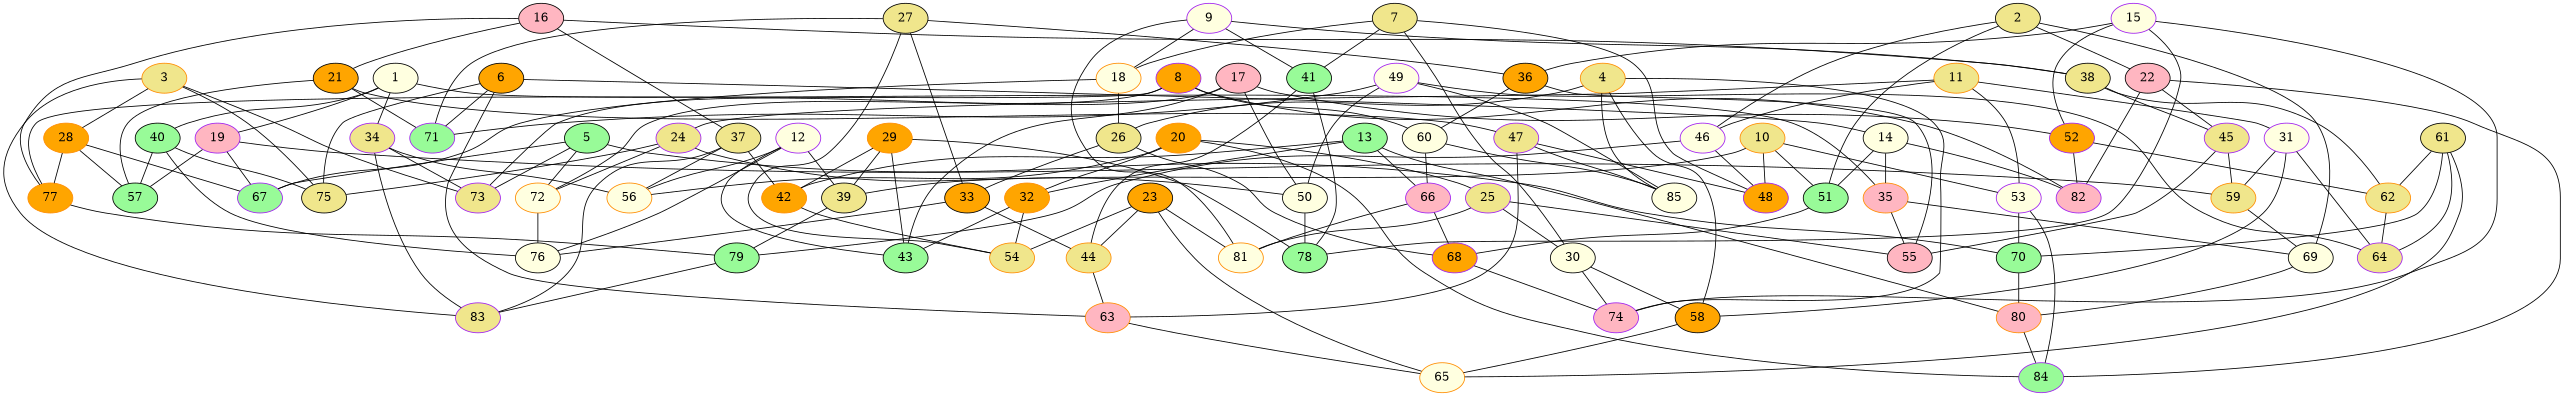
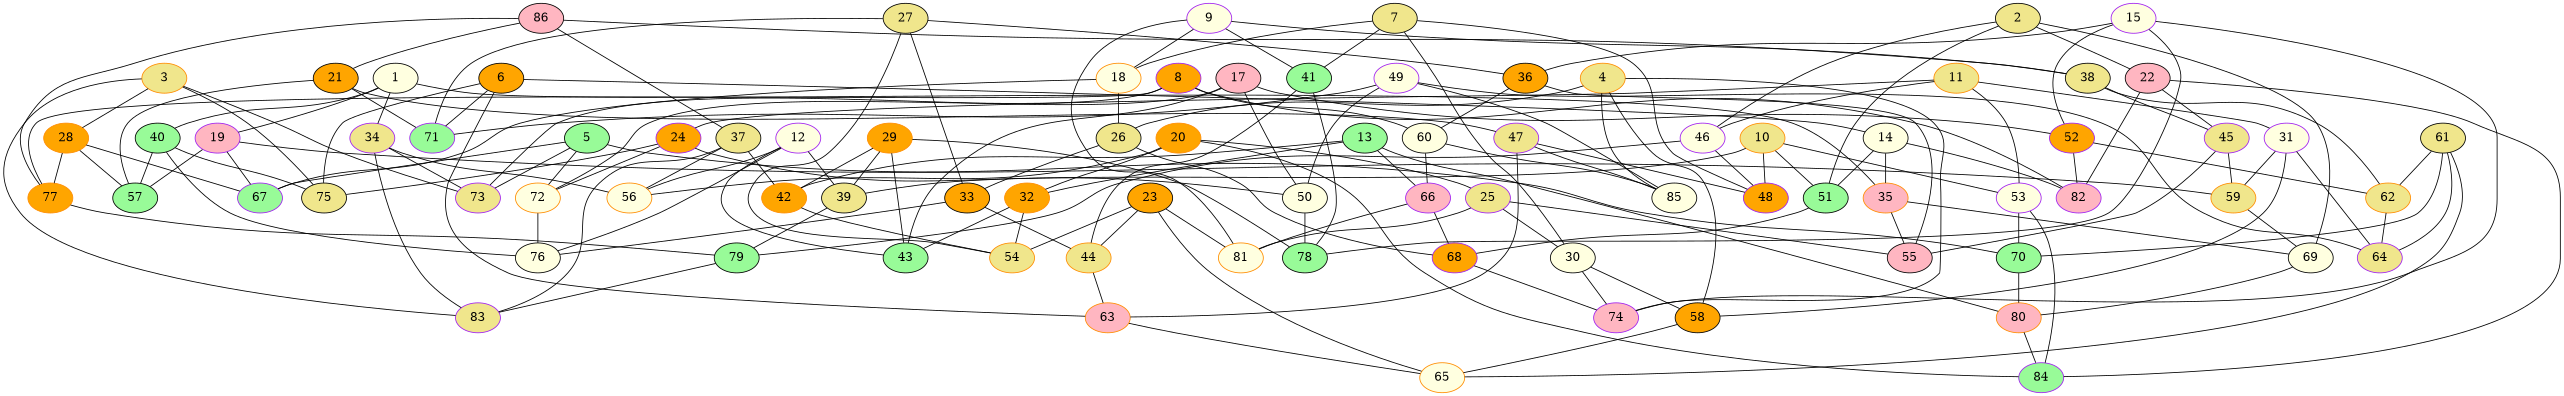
node "16": label "16" -> "86"
node "24": fillcolor khaki -> orange
